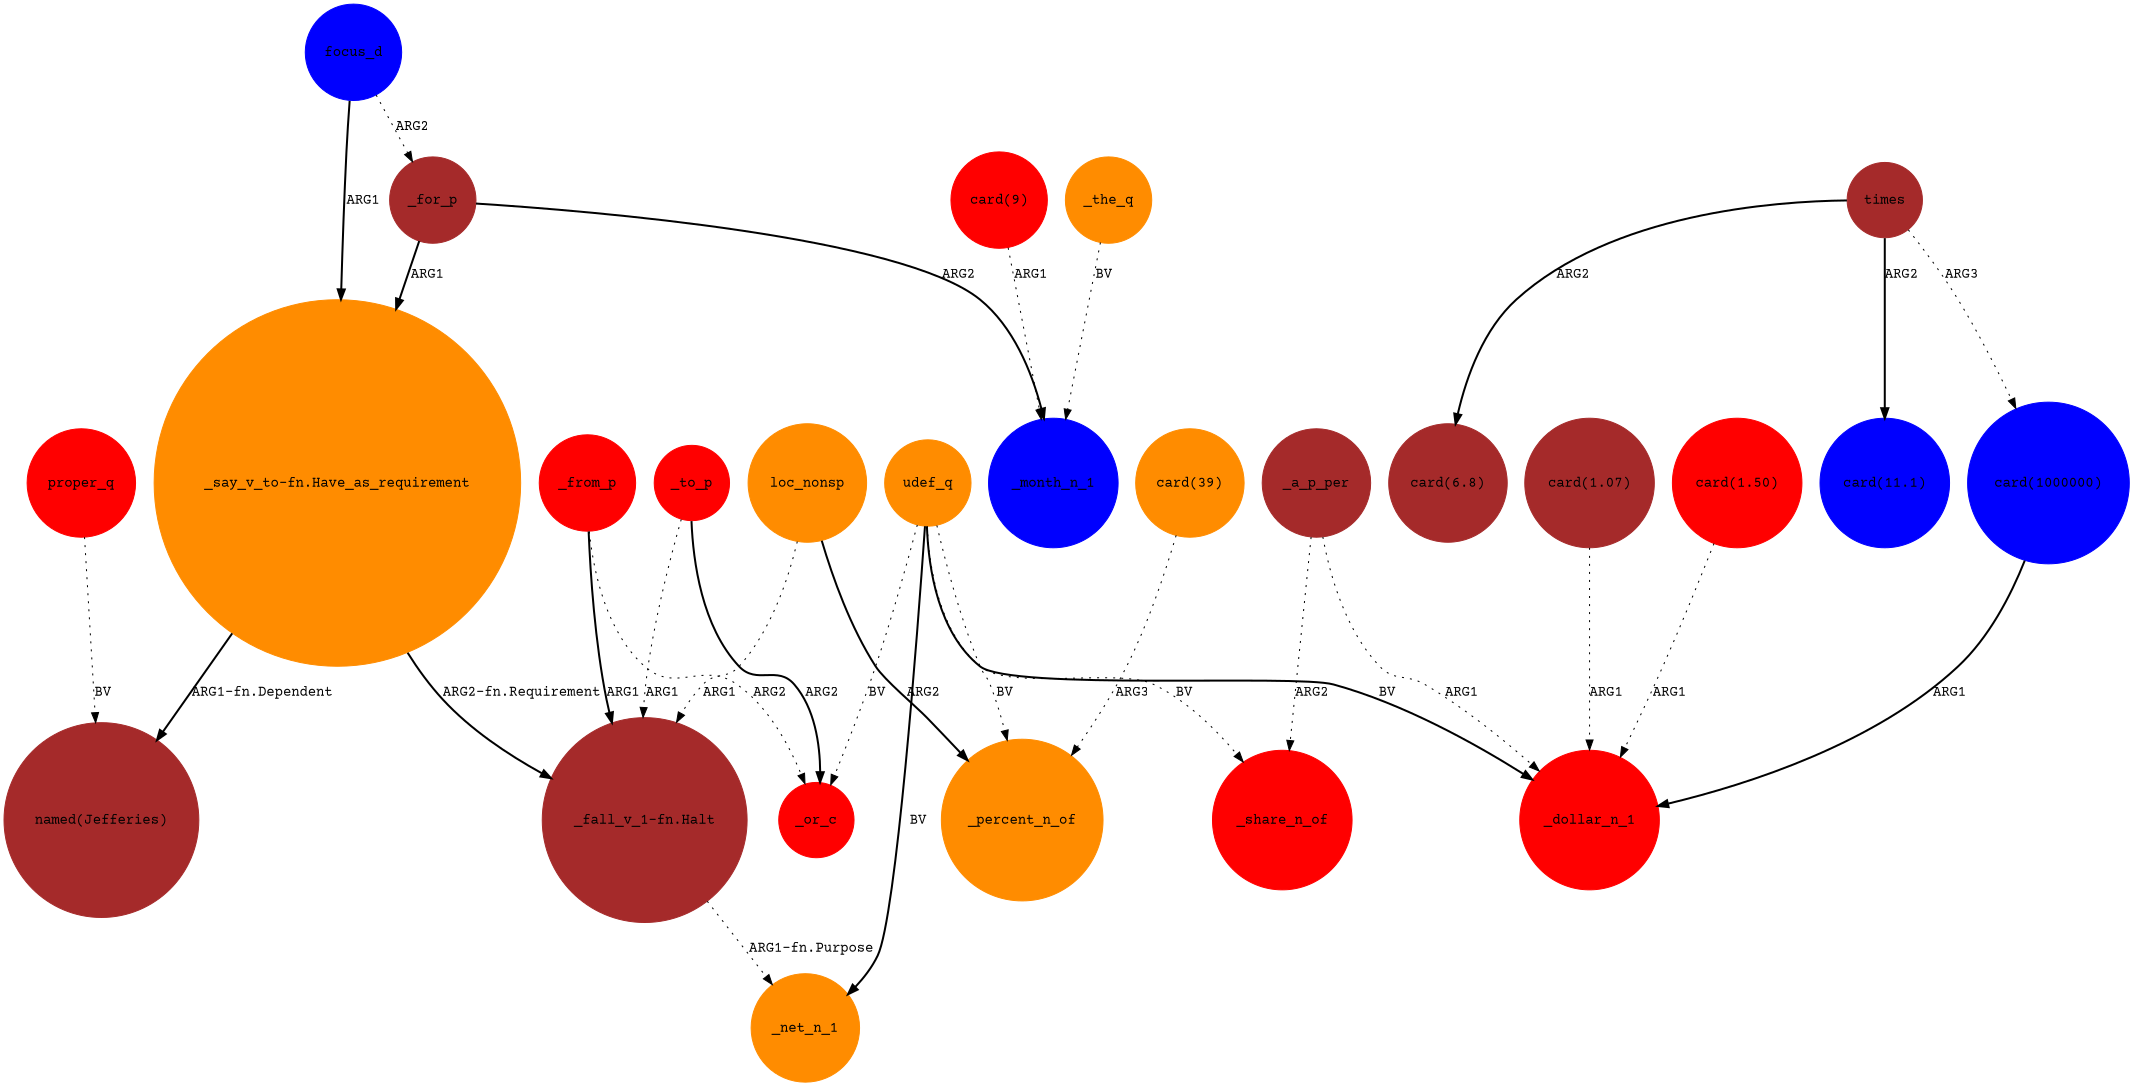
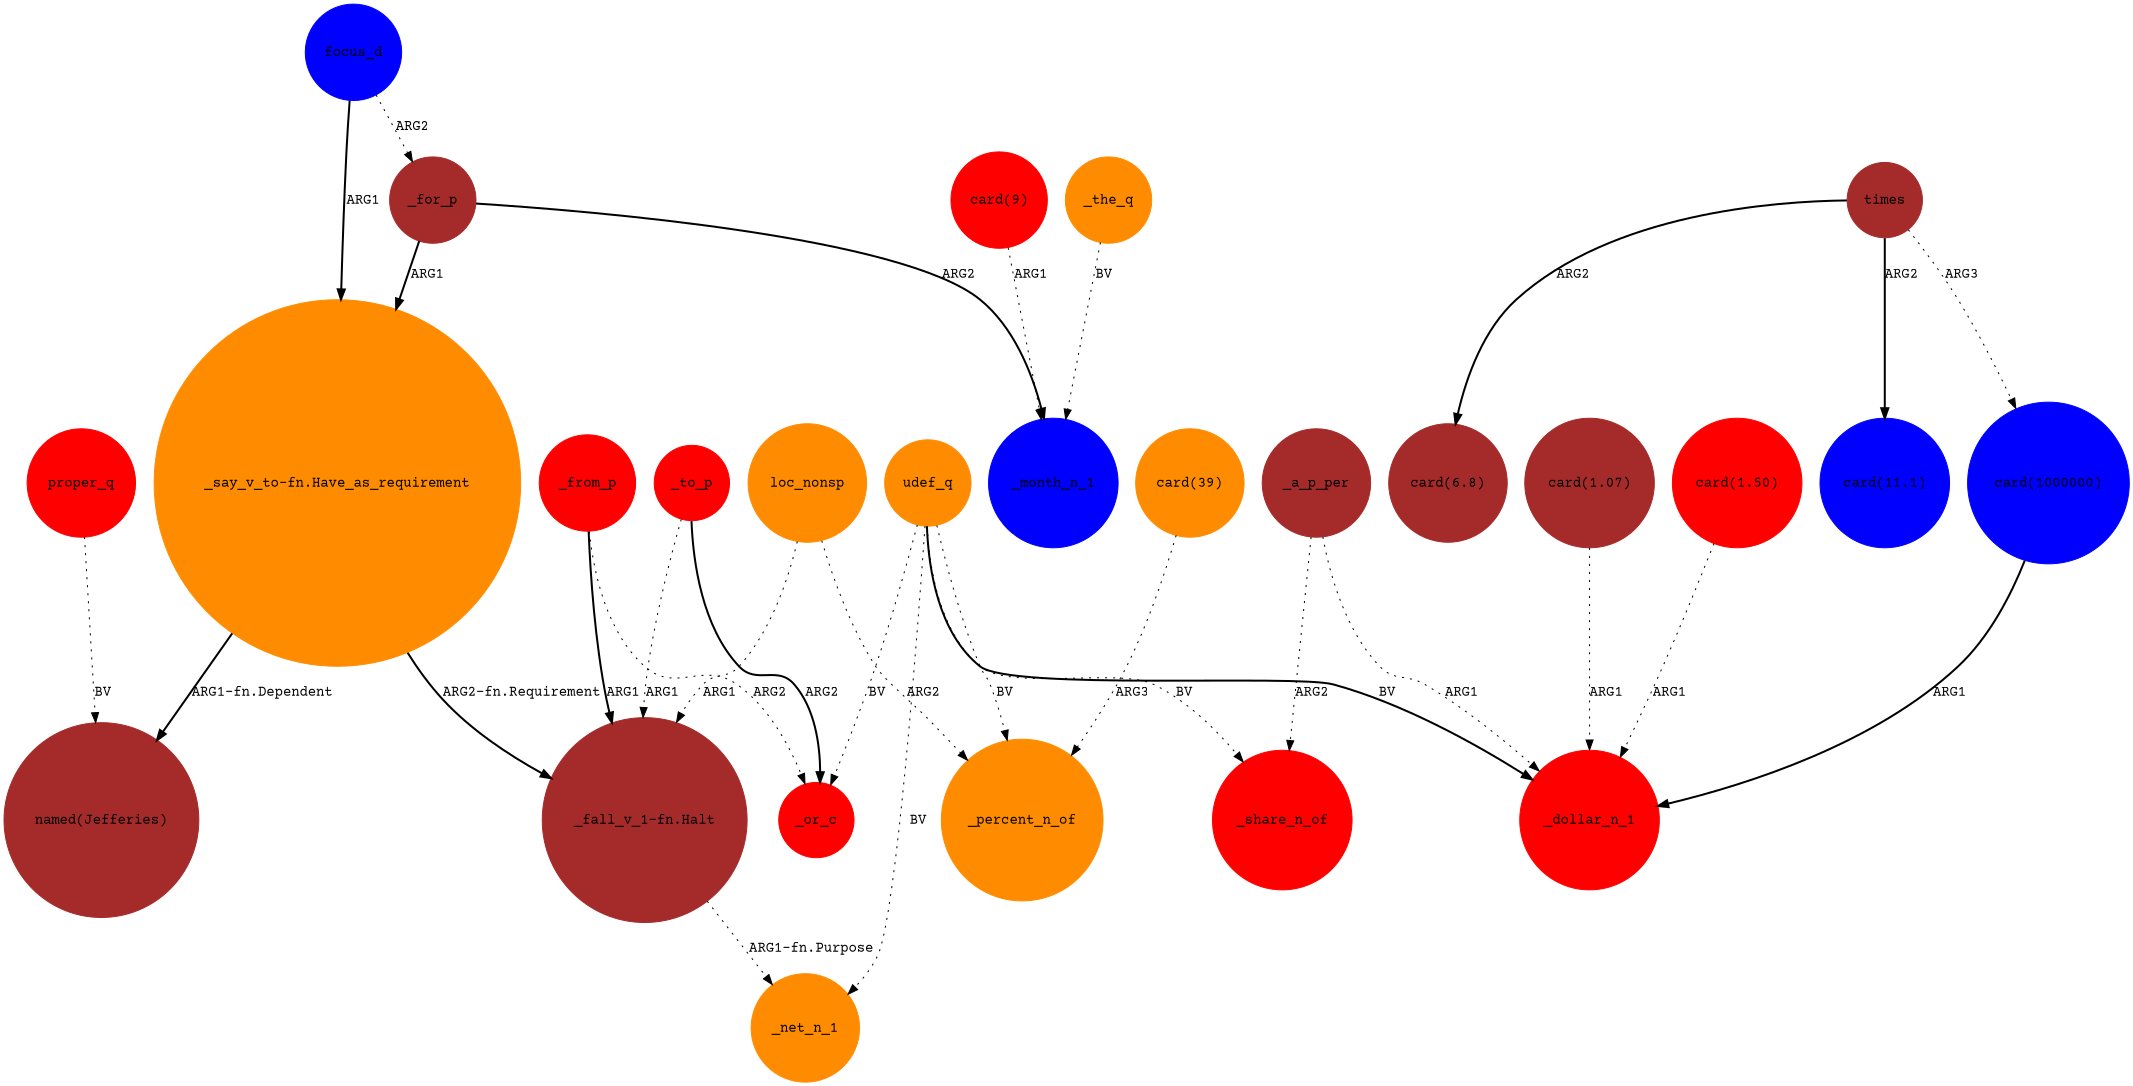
edge "loc_nonsp" -> "_percent_n_of": style bold -> dotted
edge "udef_q" -> "_net_n_1": style bold -> dotted
